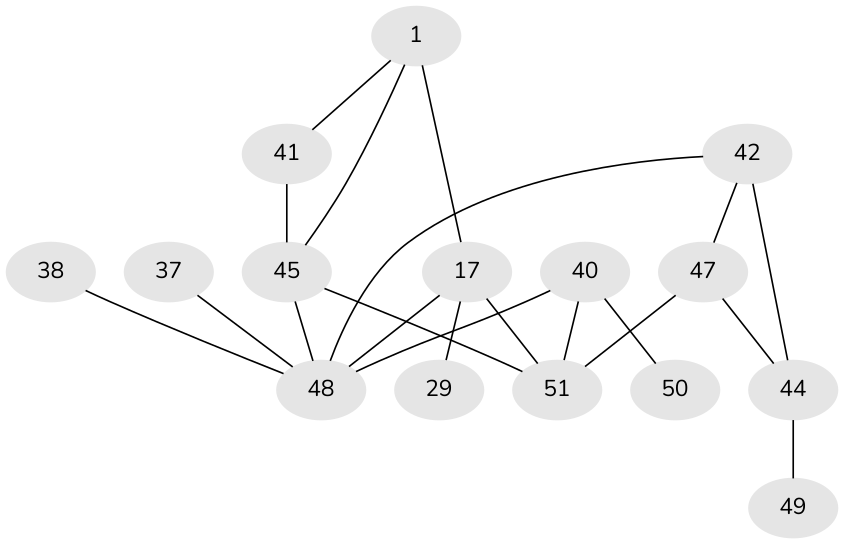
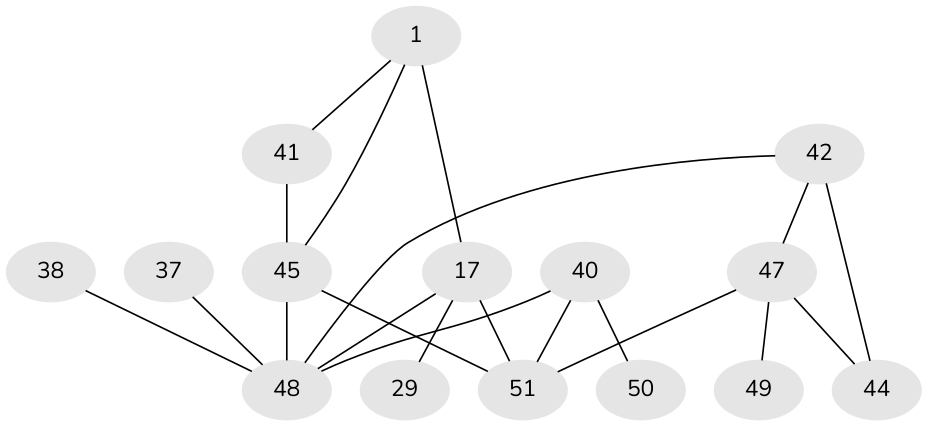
edge "44" -- "49": now "47" -- "49"
